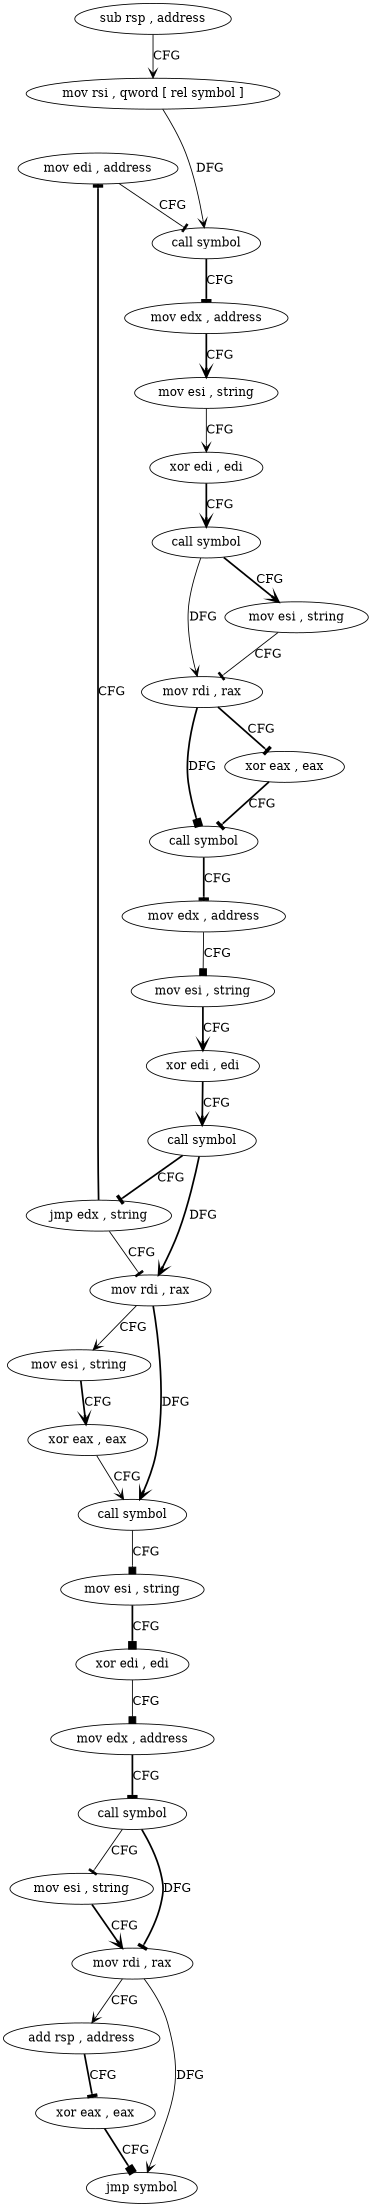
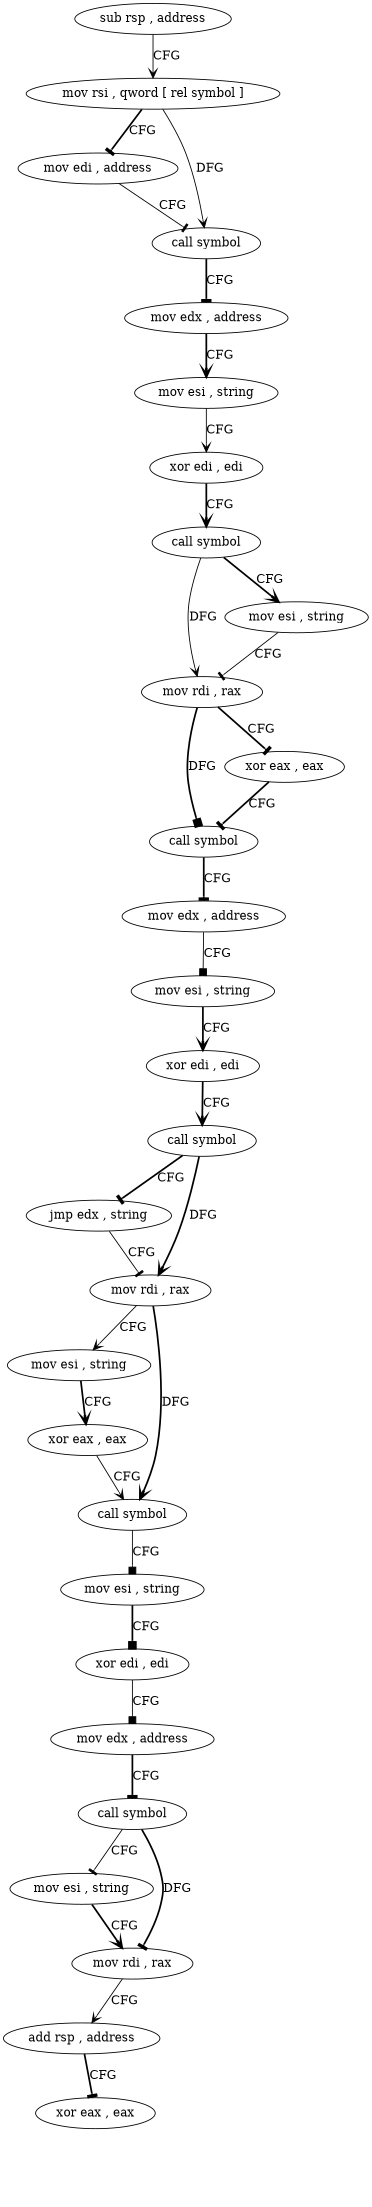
edge "jmp edx , string" -> "mov edi , address": now "mov rsi , qword [ rel symbol ]" -> "mov edi , address"
node "jmp symbol": removed
